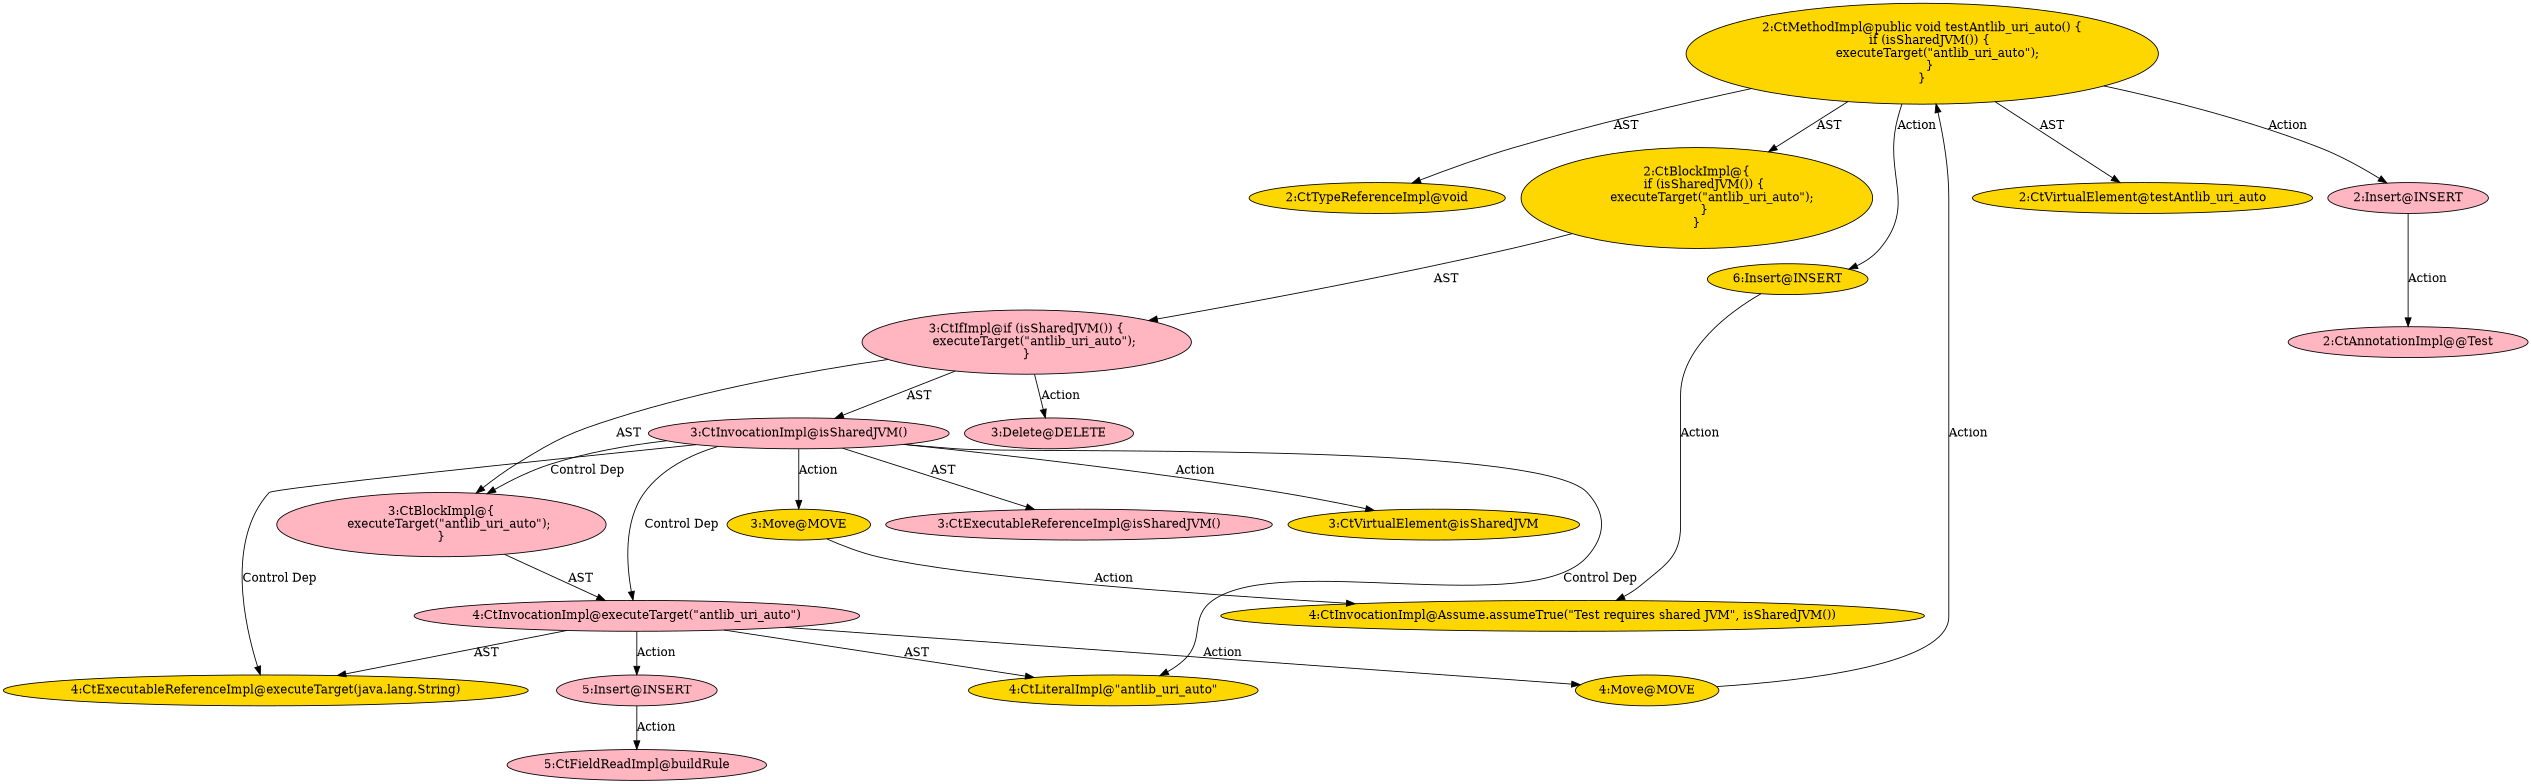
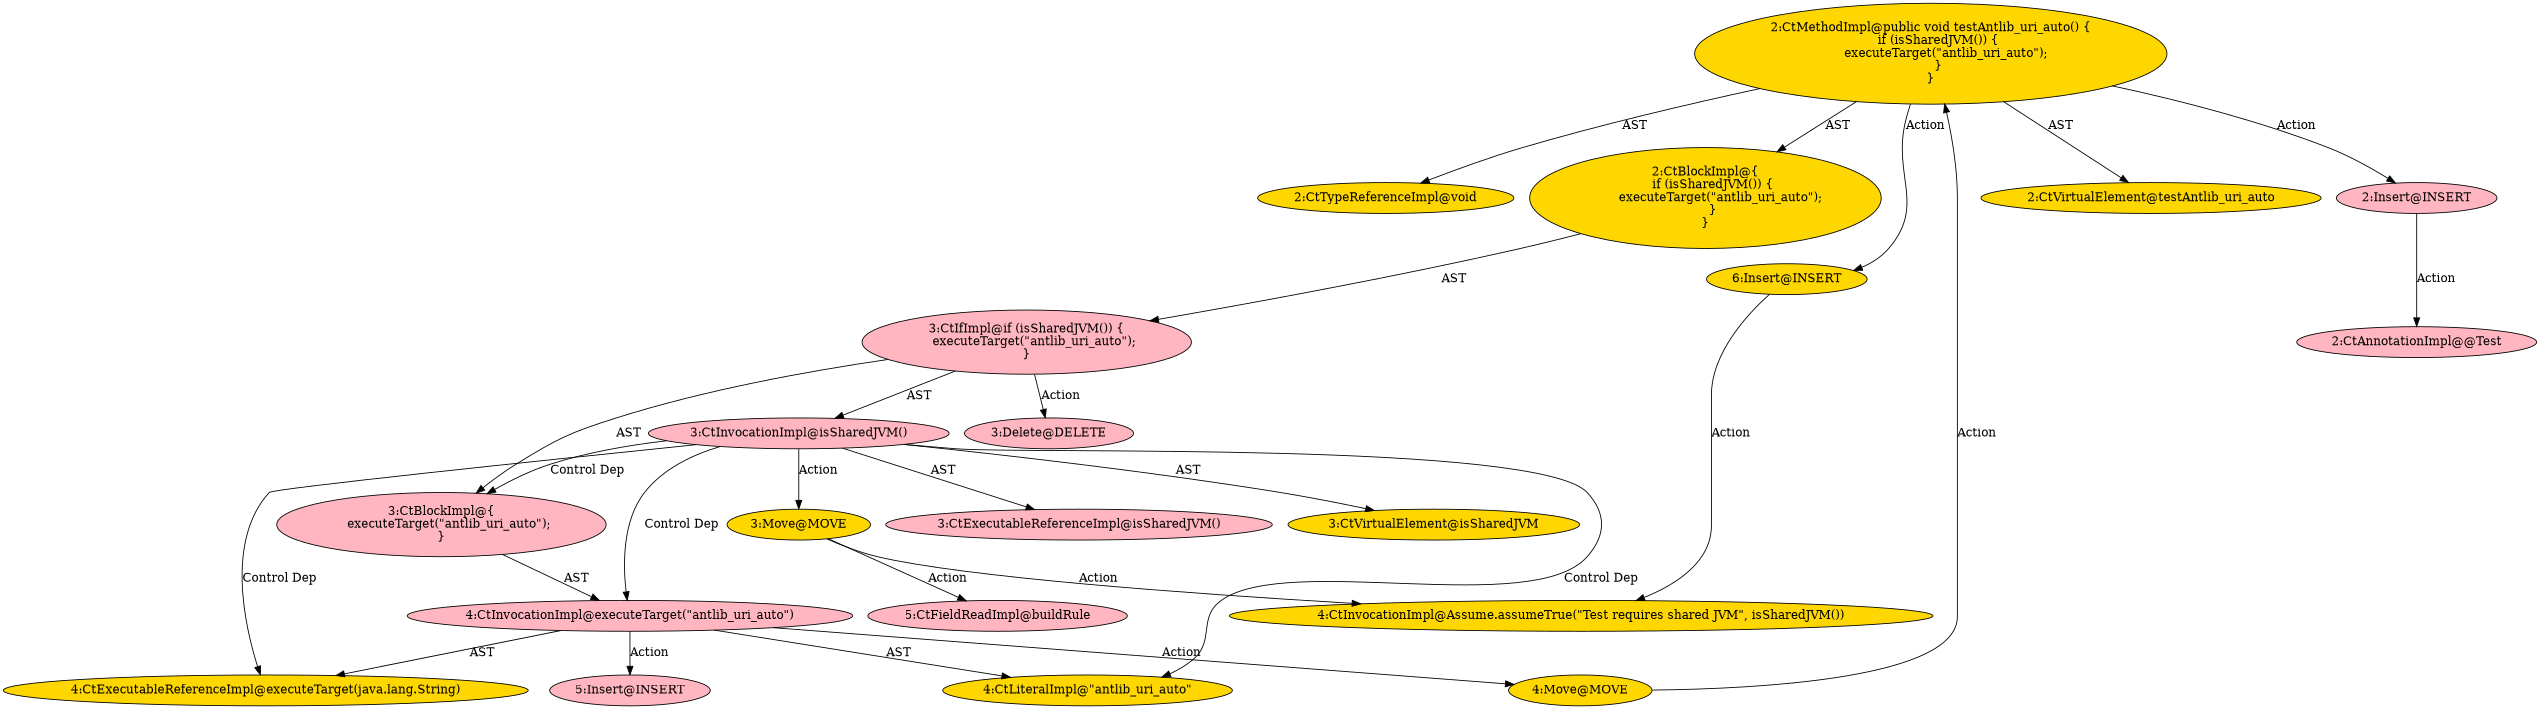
edge "3:CtInvocationImpl@isSharedJVM()" -> "3:CtVirtualElement@isSharedJVM": label "Action" -> "AST"
edge "5:Insert@INSERT" -> "5:CtFieldReadImpl@buildRule": now "3:Move@MOVE" -> "5:CtFieldReadImpl@buildRule"
